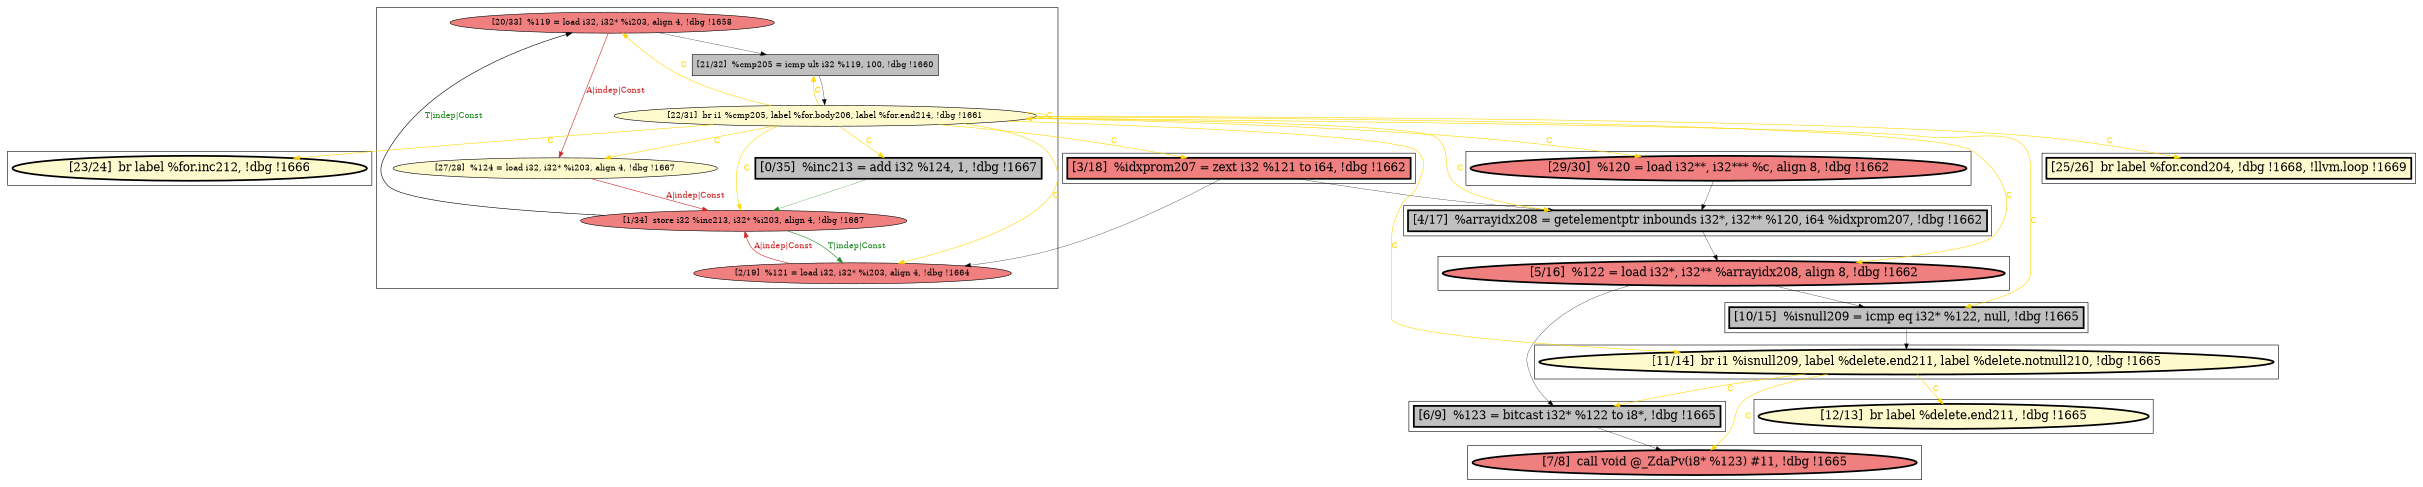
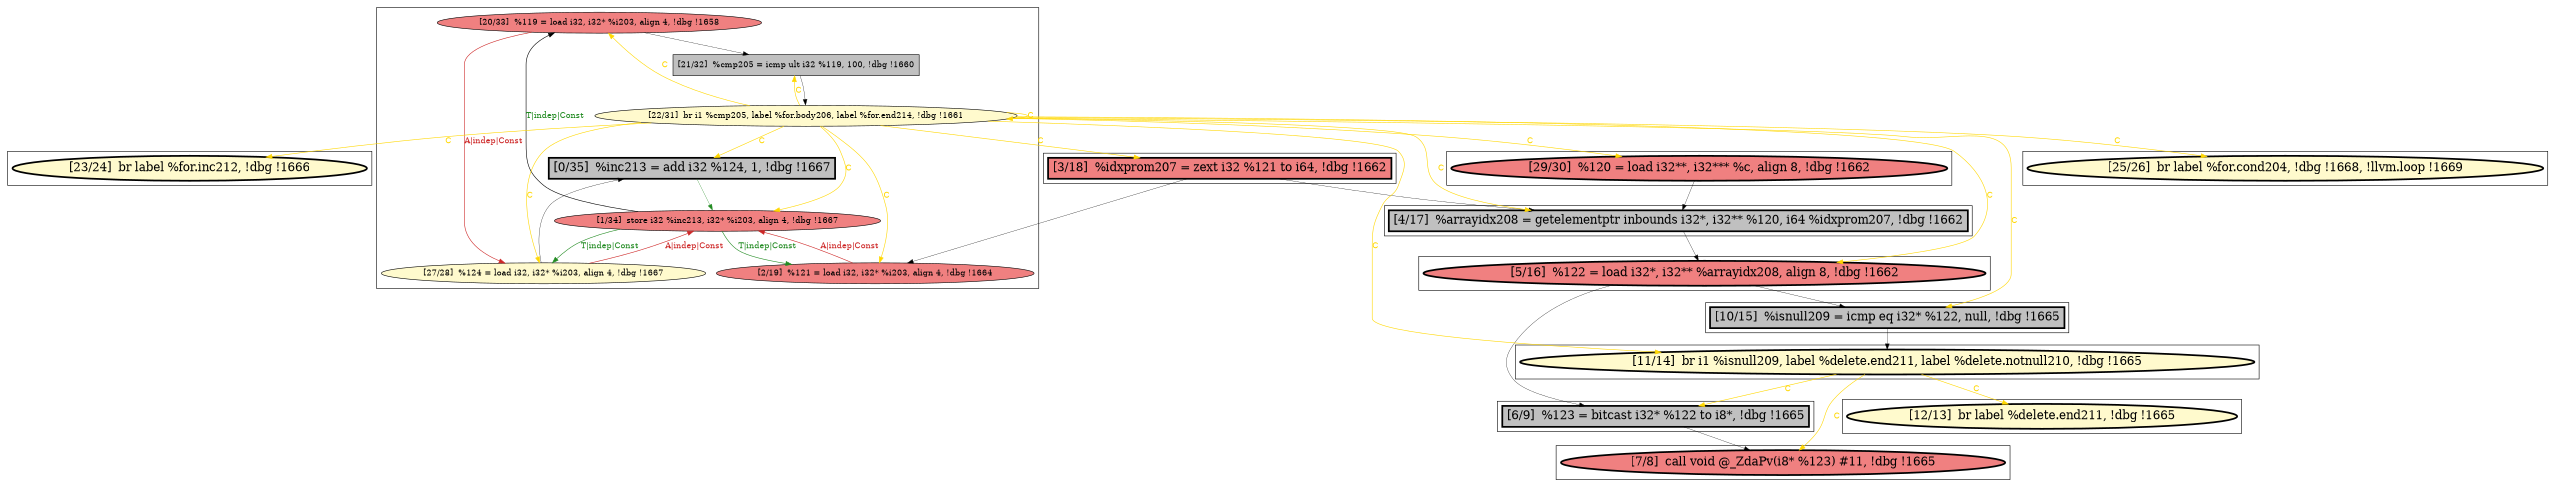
node "[25/26]  br label %for.cond204, !dbg !1668, !llvm.loop !1669": shape box -> ellipse
edge "[27/28]  %124 = load i32, i32* %i203, align 4, !dbg !1667" -> "[0/35]  %inc213 = add i32 %124, 1, !dbg !1667": added
edge "[1/34]  store i32 %inc213, i32* %i203, align 4, !dbg !1667" -> "[27/28]  %124 = load i32, i32* %i203, align 4, !dbg !1667": added, label "T|indep|Const"
